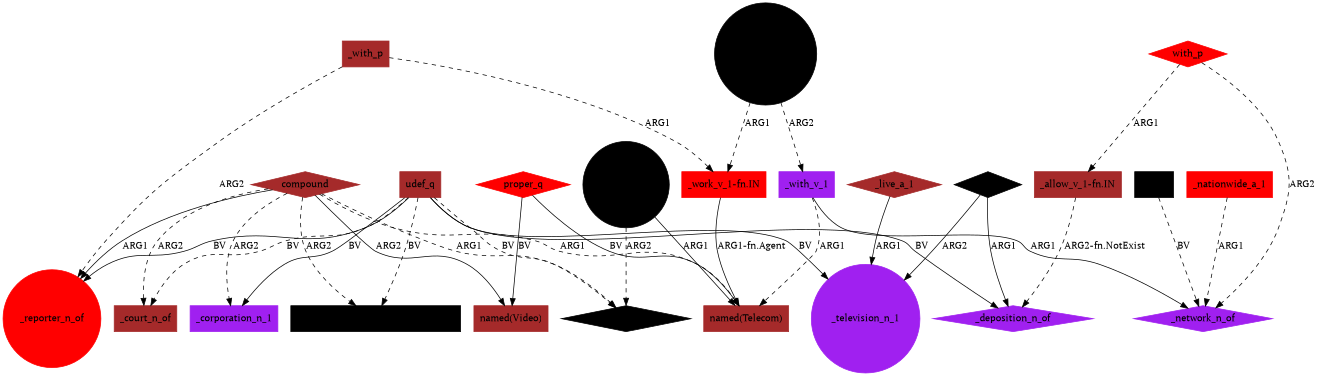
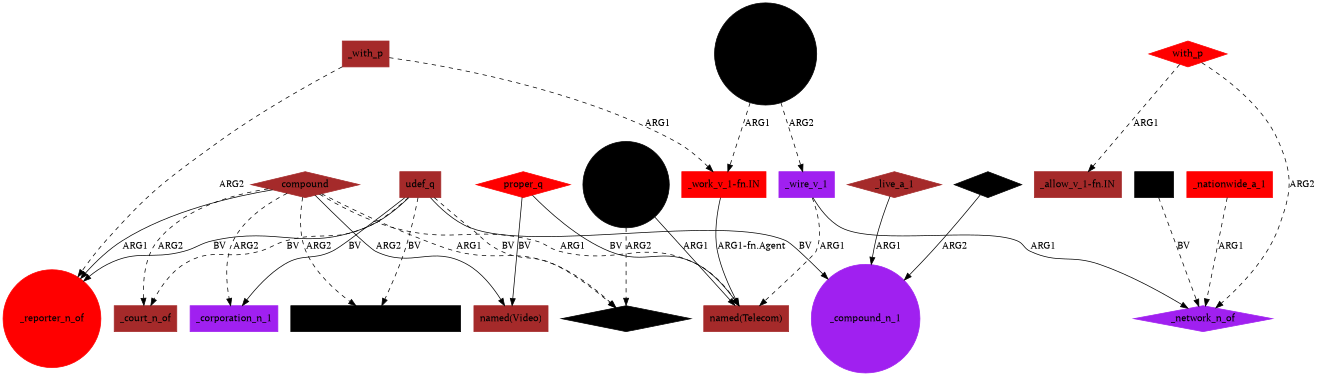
node "_with_v_1": label "_with_v_1" -> "_wire_v_1"
node "_television_n_1": label "_television_n_1" -> "_compound_n_1"
node "_deposition_n_of": removed
